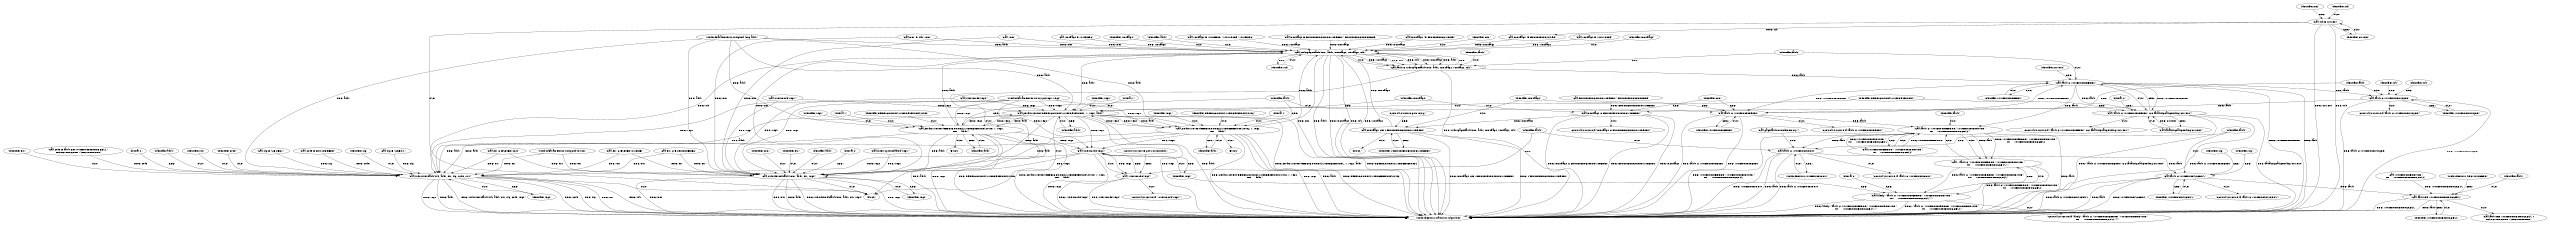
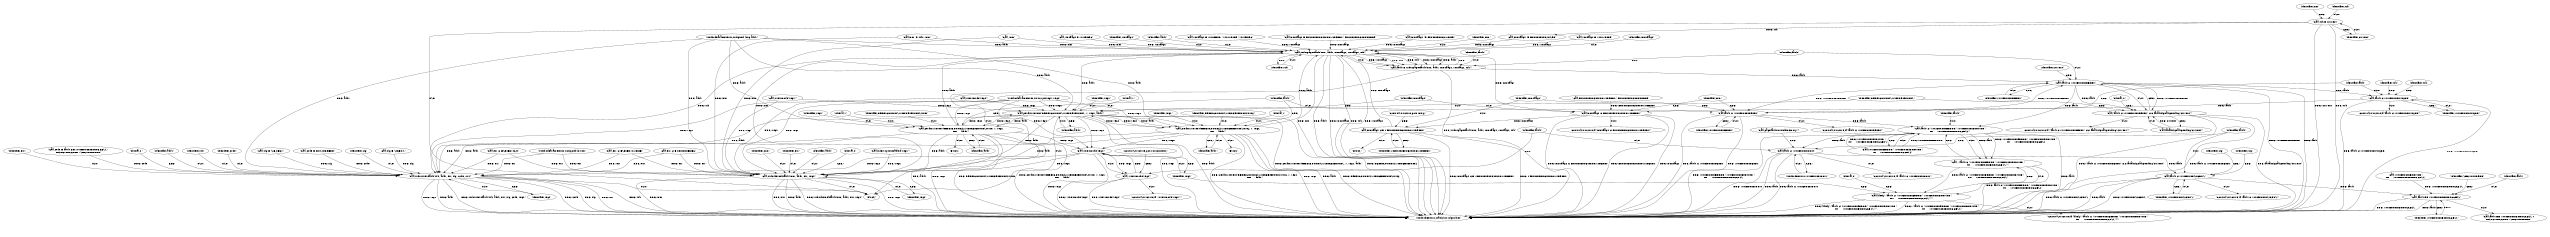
edge "(Call,__do_page_fault(mm, addr, mm_flags, vm_flags, tsk))" -> "(Call,mm_flags & FAULT_FLAG_ALLOW_RETRY)": added, label "DDG: mm_flags"
node "(MethodReturn,SEGV_MAPERR)": label "(MethodReturn,SEGV_MAPERR)" -> "(Identifier,SEGV_MAPERR)"
edge "(Identifier,VM_FAULT_BADACCESS)" -> "(Call,fault == VM_FAULT_BADACCESS)": label "AST: " -> "OOM: "
